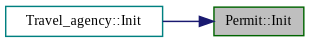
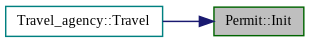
node "Travel_agency::Init": label "Travel_agency::Init" -> "Travel_agency::Travel"
